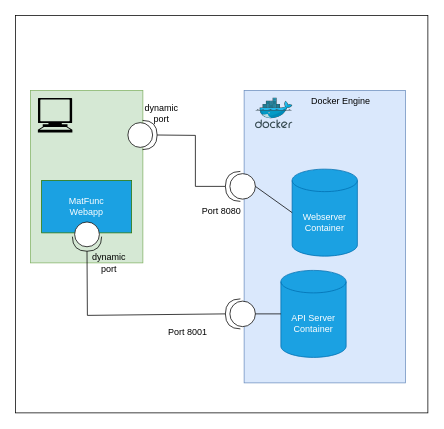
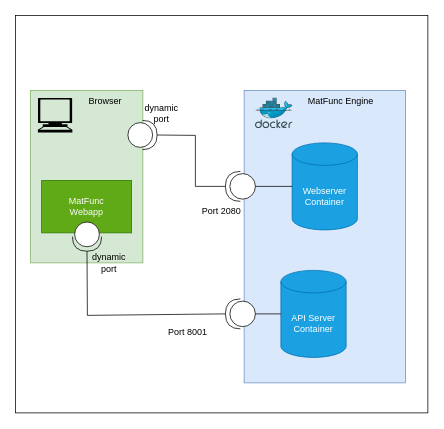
node "Browser": added
node "Docker Engine": label "Docker Engine" -> "MatFunc Engine"
node "MatFunc Webapp": fillcolor #1ba1e2 -> #60a917
node "Port 8080": label "Port 8080" -> "Port 2080"
node "Webserver Container": moved (325, 213) -> (325, 186)
